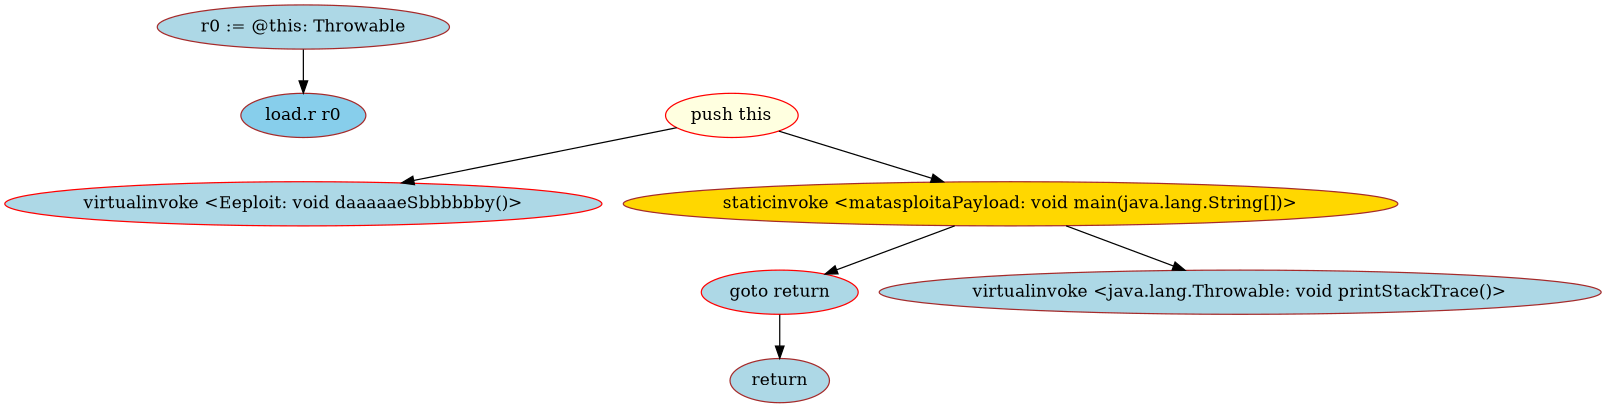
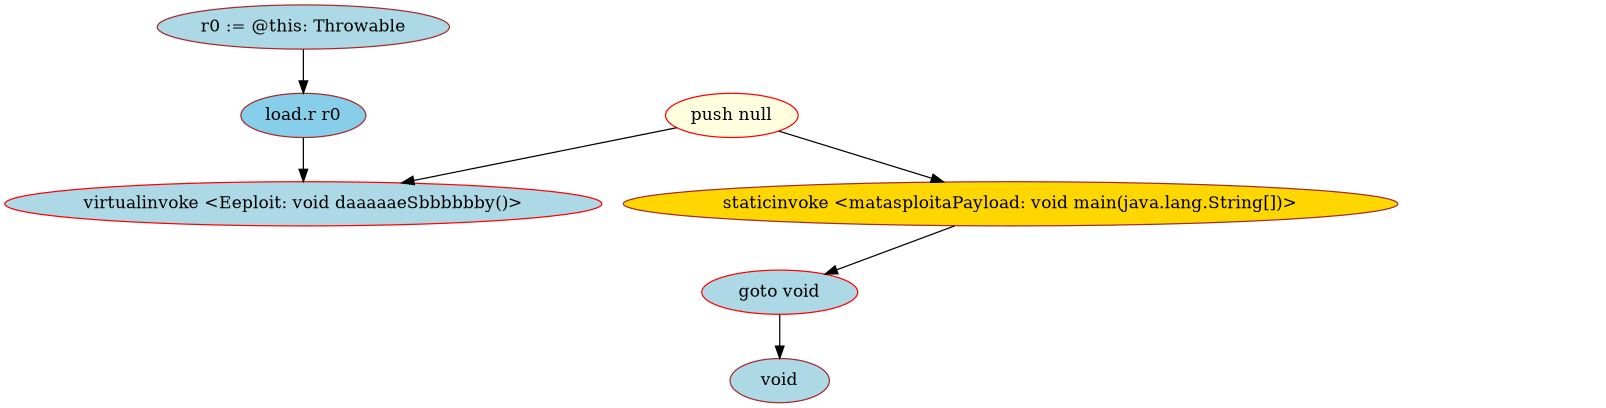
node "push this": label "push this" -> "push null"
edge "load.r r0" -> "virtualinvoke <Eeploit: void daaaaaeSbbbbbby()>": added
node "goto return": label "goto return" -> "goto void"
node "virtualinvoke <java.lang.Throwable: void printStackTrace()>": removed
node "return": label "return" -> "void"
